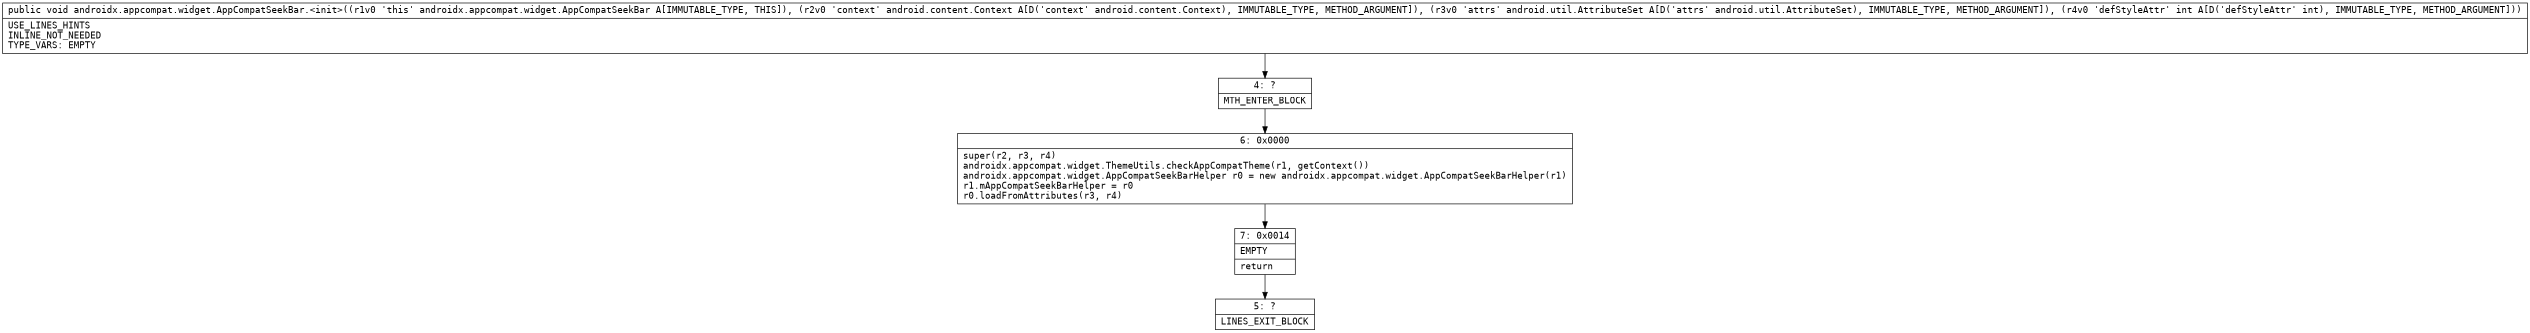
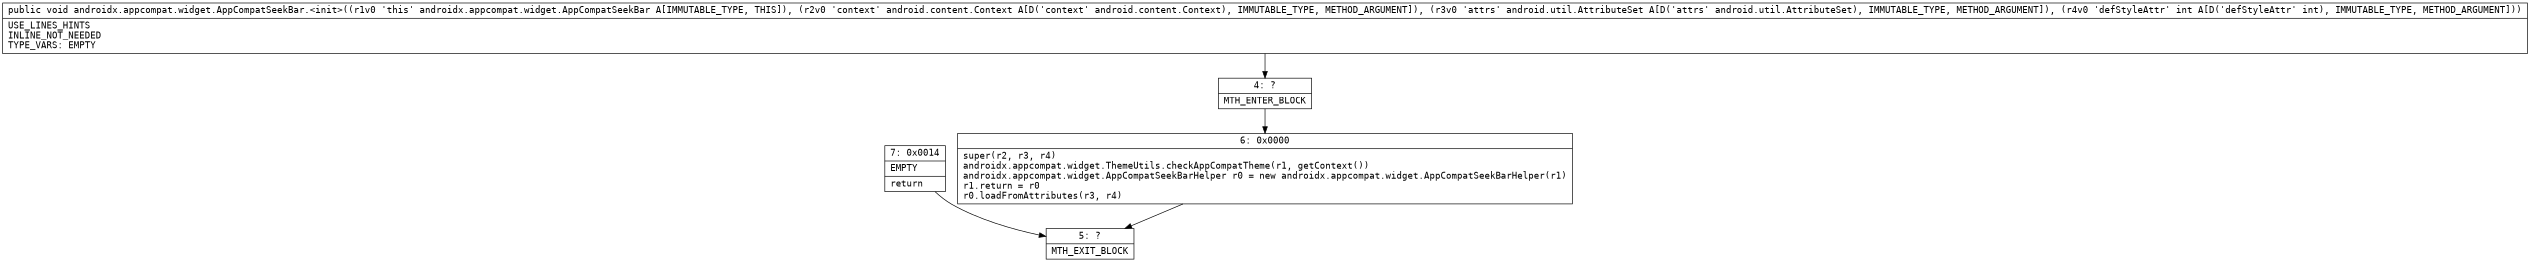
node "6: 0x0000": text "r1.mAppCompatSeekBarHelper = r0" -> "r1.return = r0"
edge "6: 0x0000" -> "7: 0x0014": now "6: 0x0000" -> "5: ?"
node "5: ?": text "LINES_EXIT_BLOCK" -> "MTH_EXIT_BLOCK"
